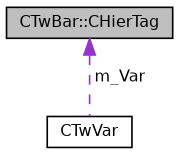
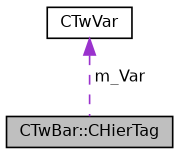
edge "CTwVar" -> "CTwBar::CHierTag": reversed
